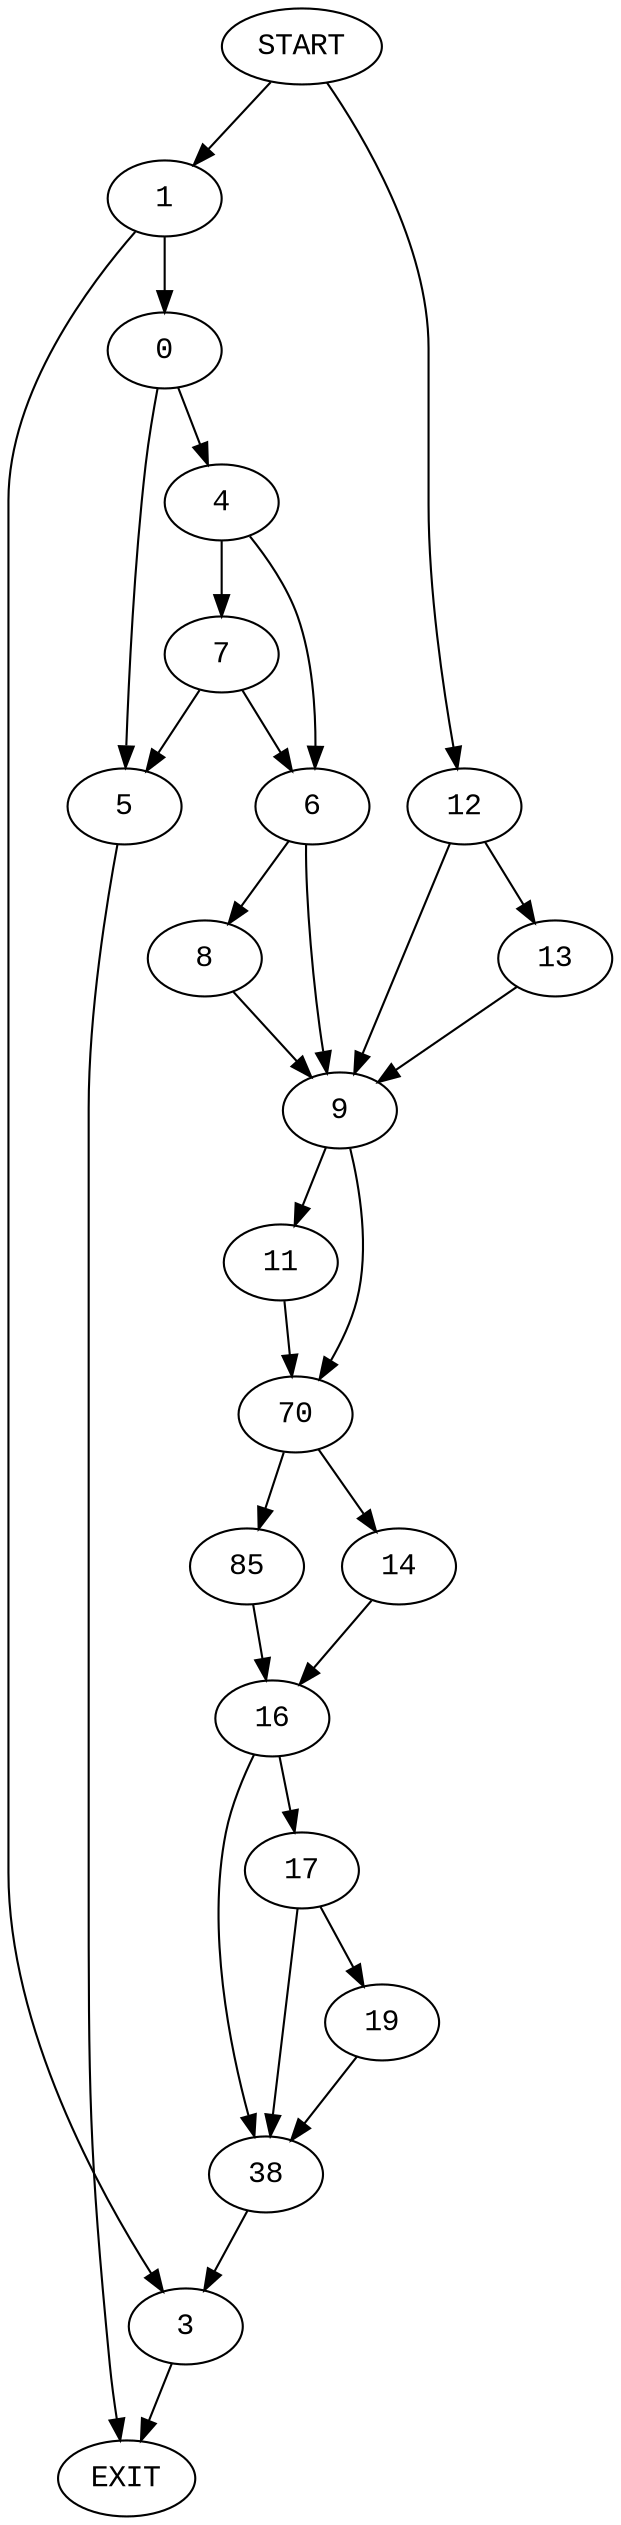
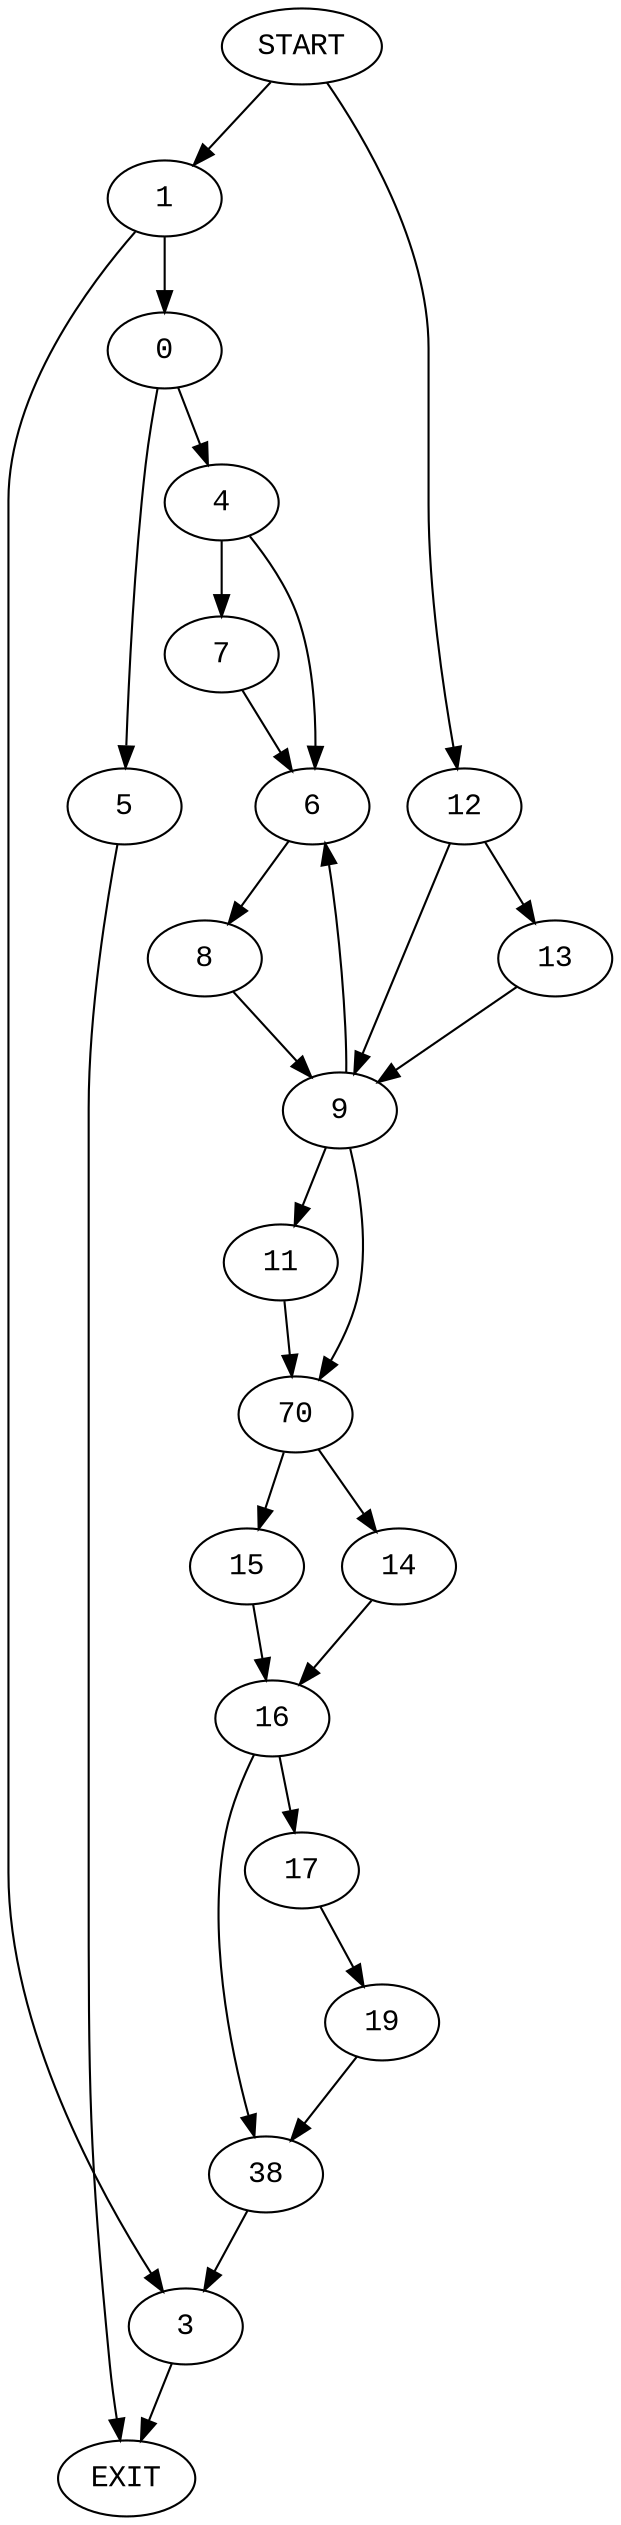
edge "7" -> "5": removed
edge "6" -> "9": reversed
node "85": label "85" -> "15"
edge "17" -> "38": removed
